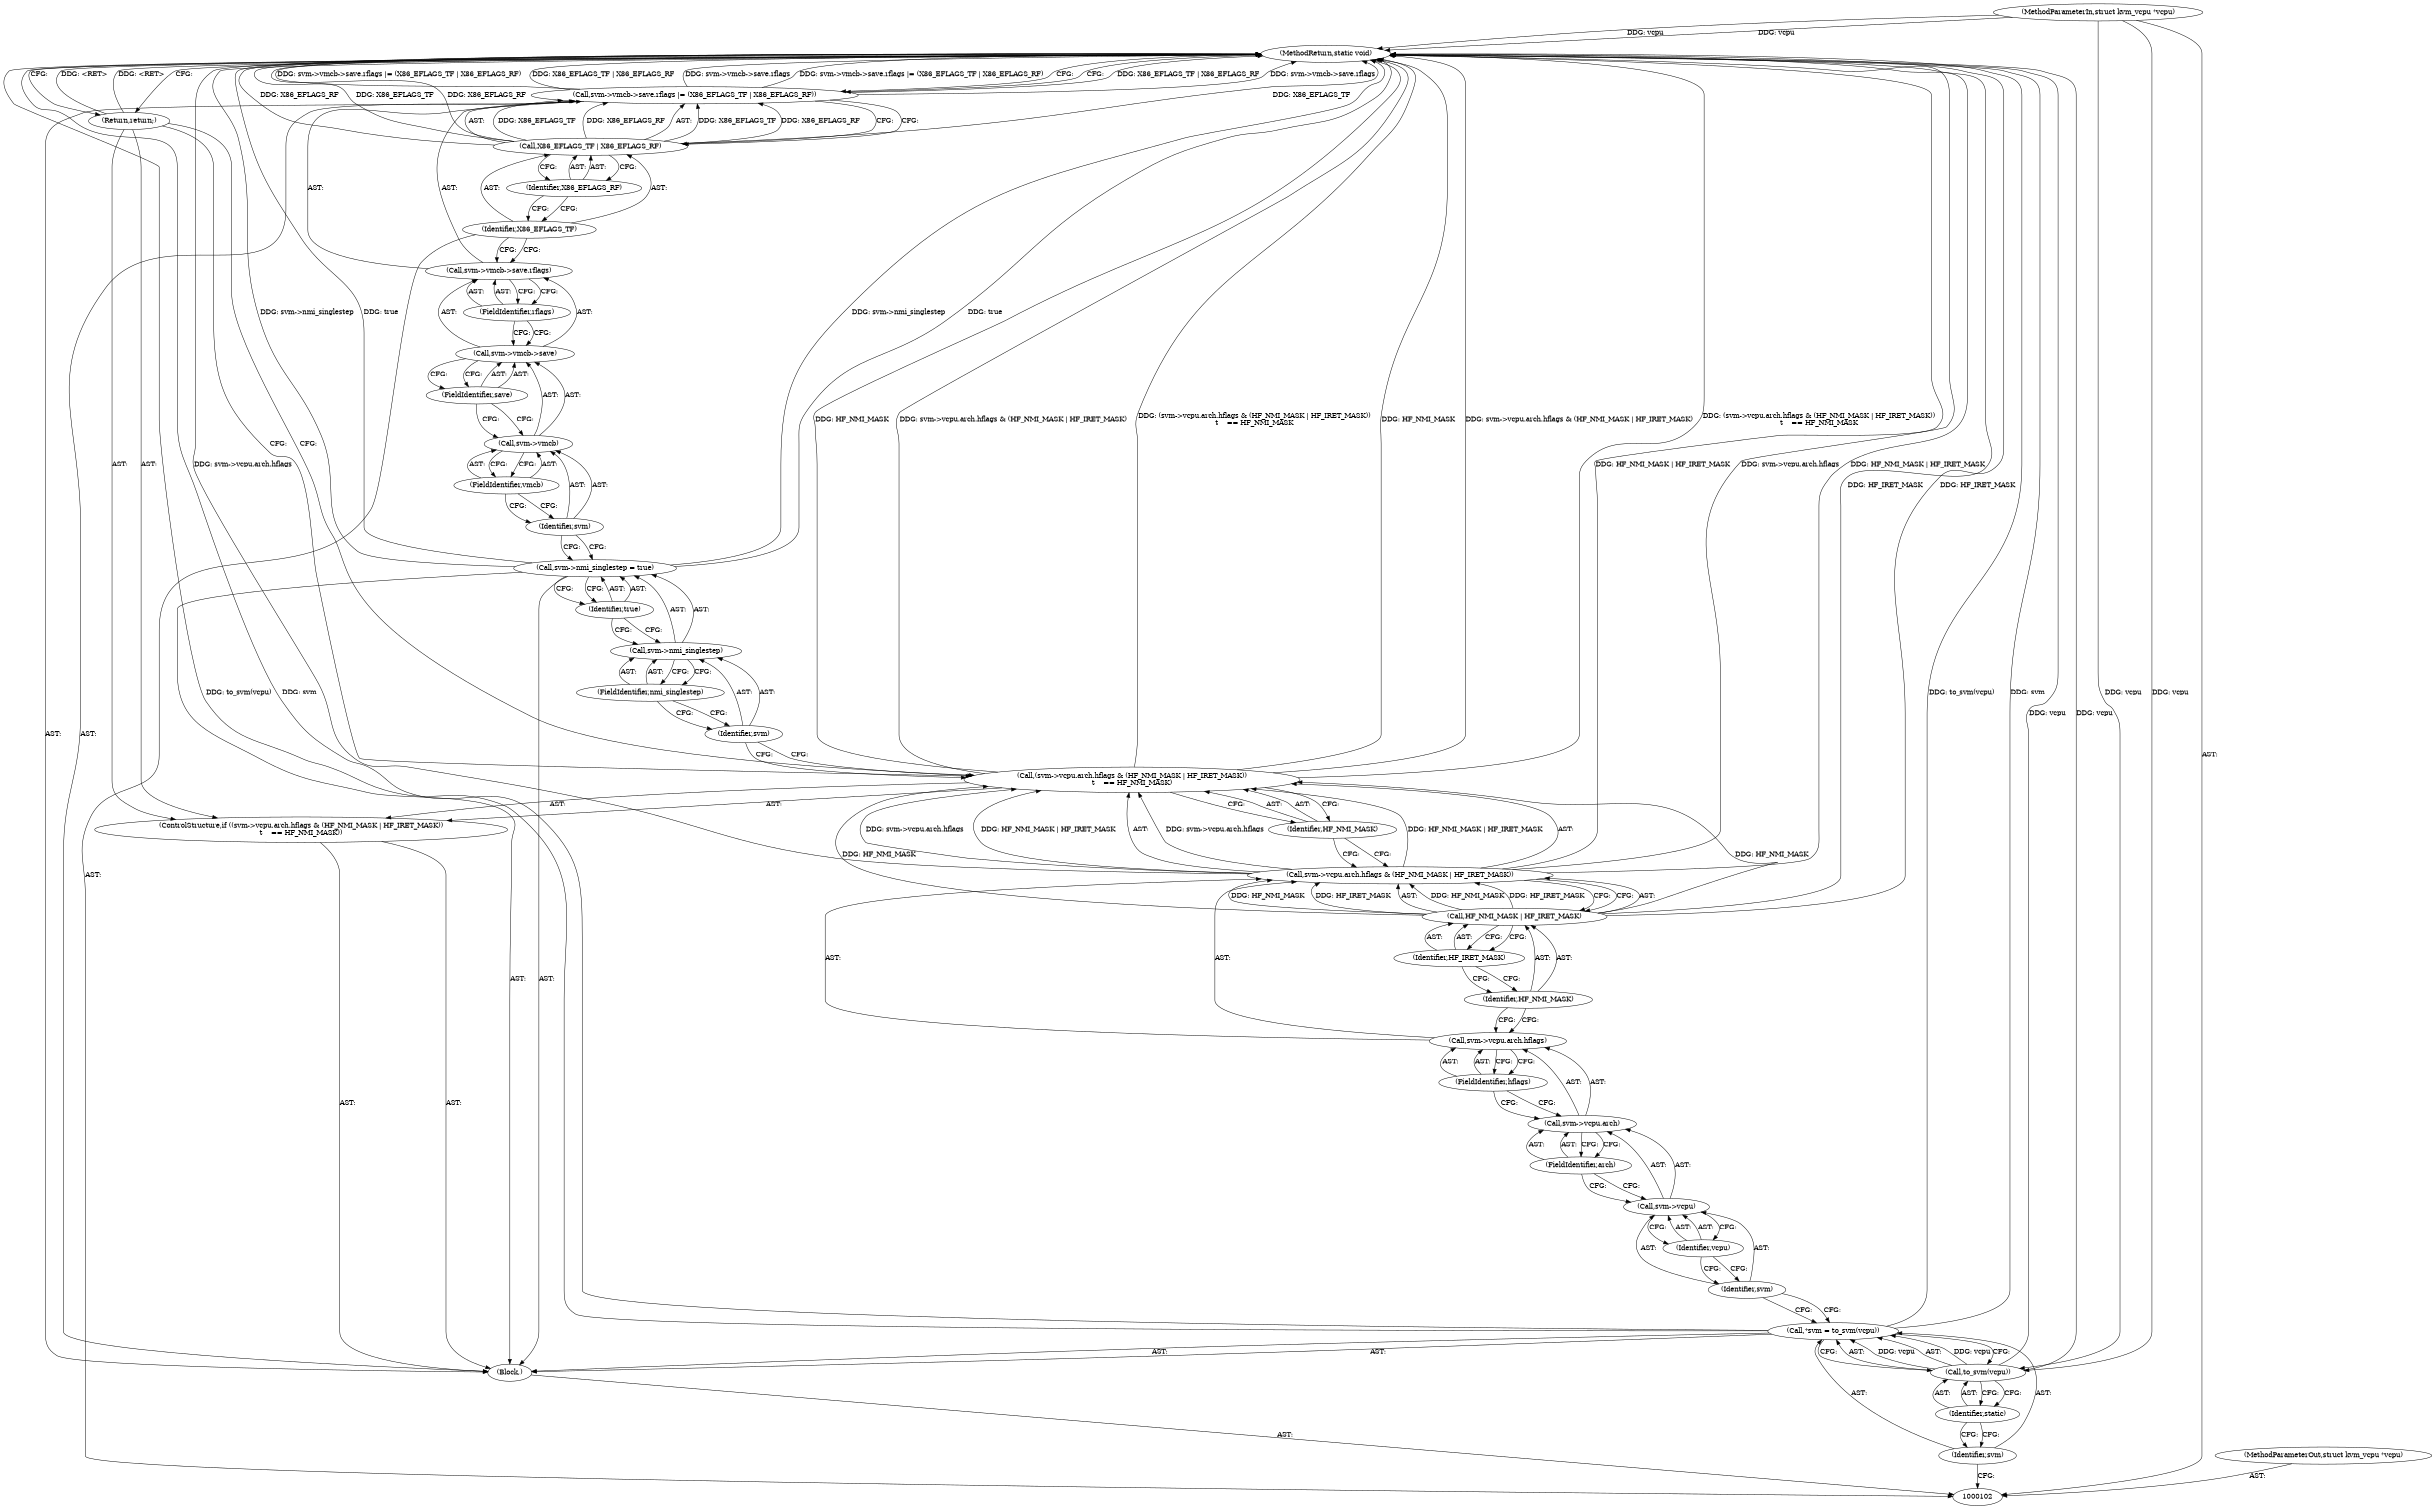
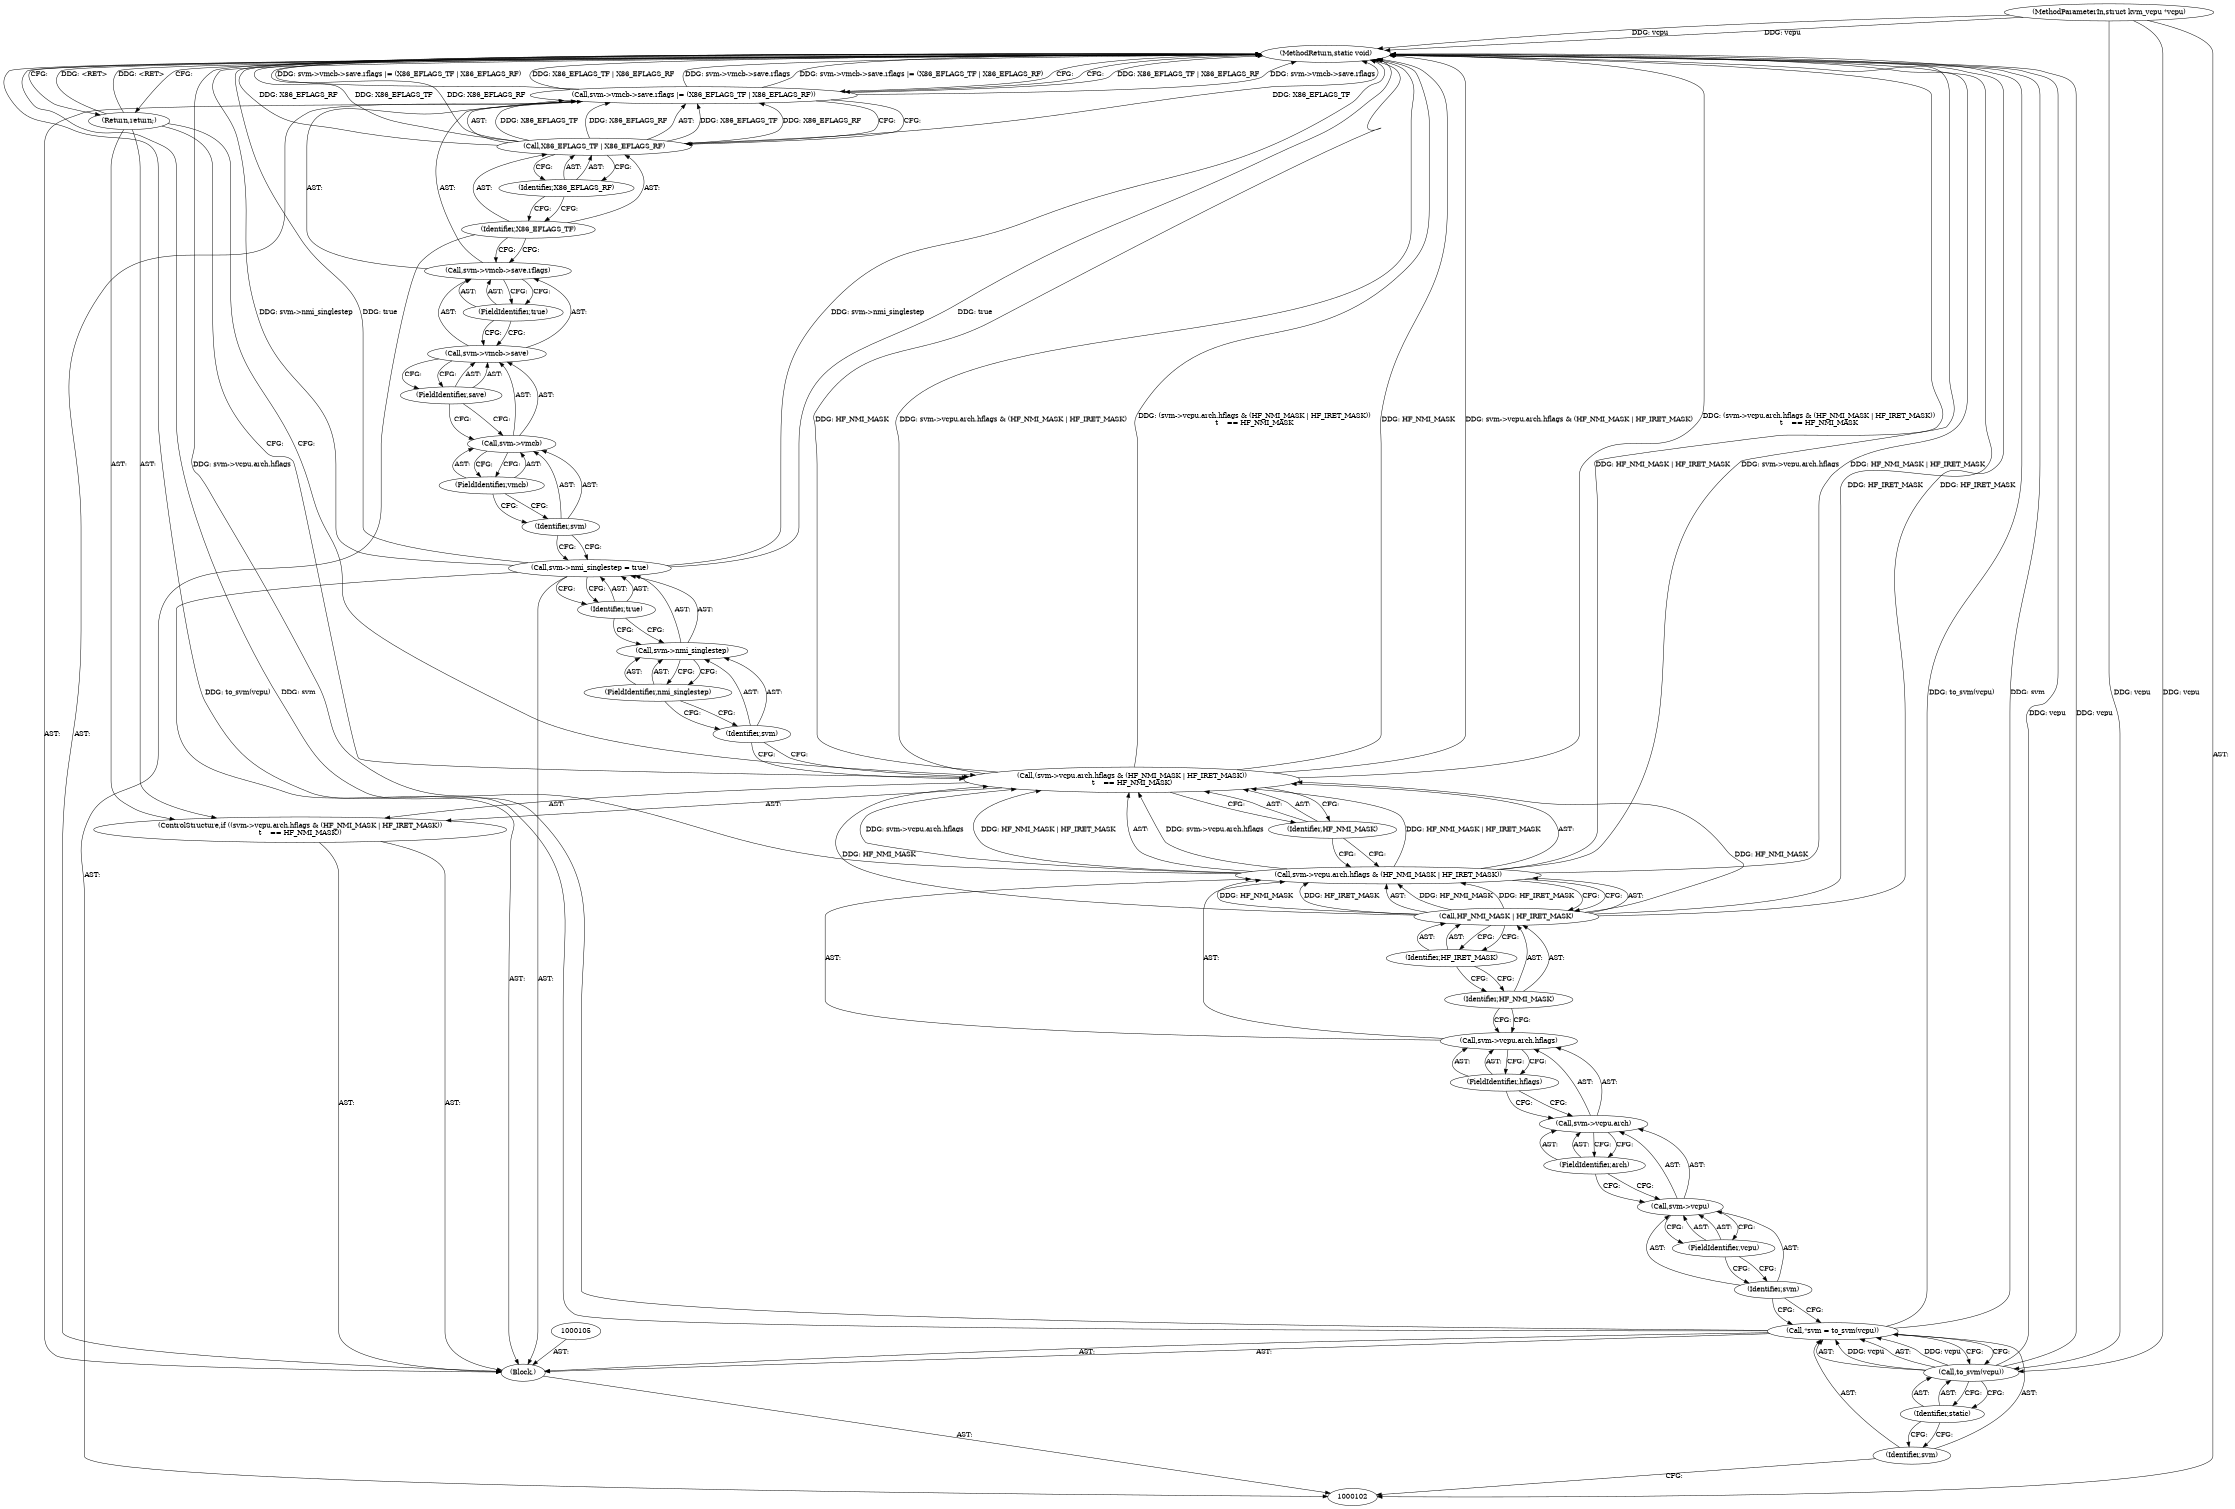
node "(FieldIdentifier,rflags)": label "(FieldIdentifier,rflags)" -> "(FieldIdentifier,true)"
node "(Identifier,vcpu)": label "(Identifier,vcpu)" -> "(FieldIdentifier,vcpu)"
node "1000105": added
node "(MethodParameterOut,struct kvm_vcpu *vcpu)": removed
